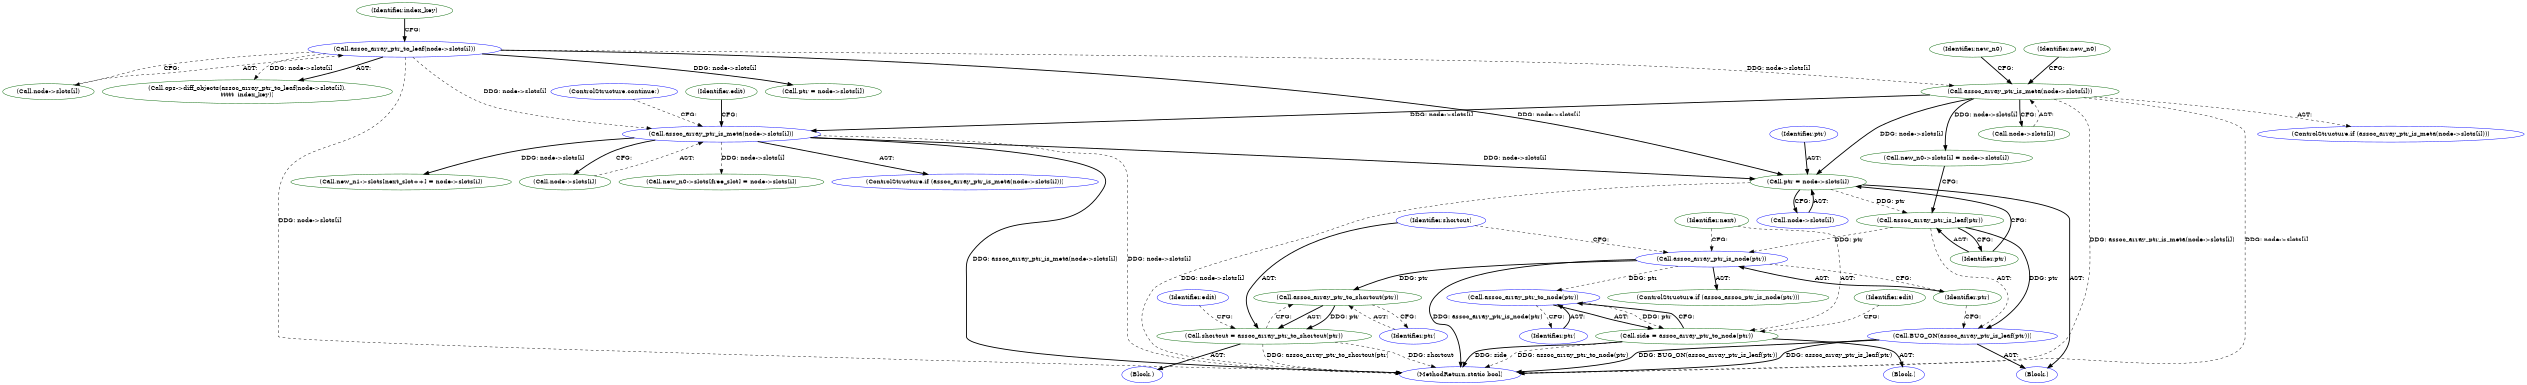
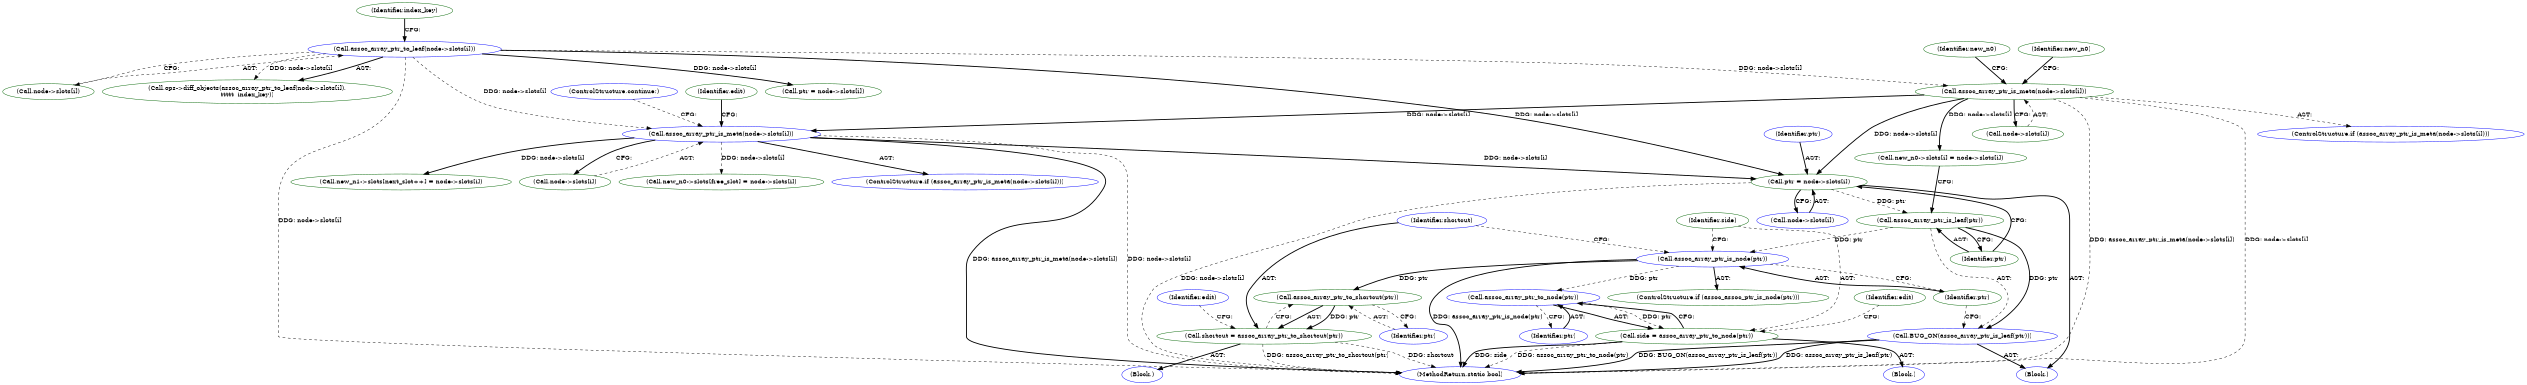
node "(Identifier,next)": label "(Identifier,next)" -> "(Identifier,side)"
